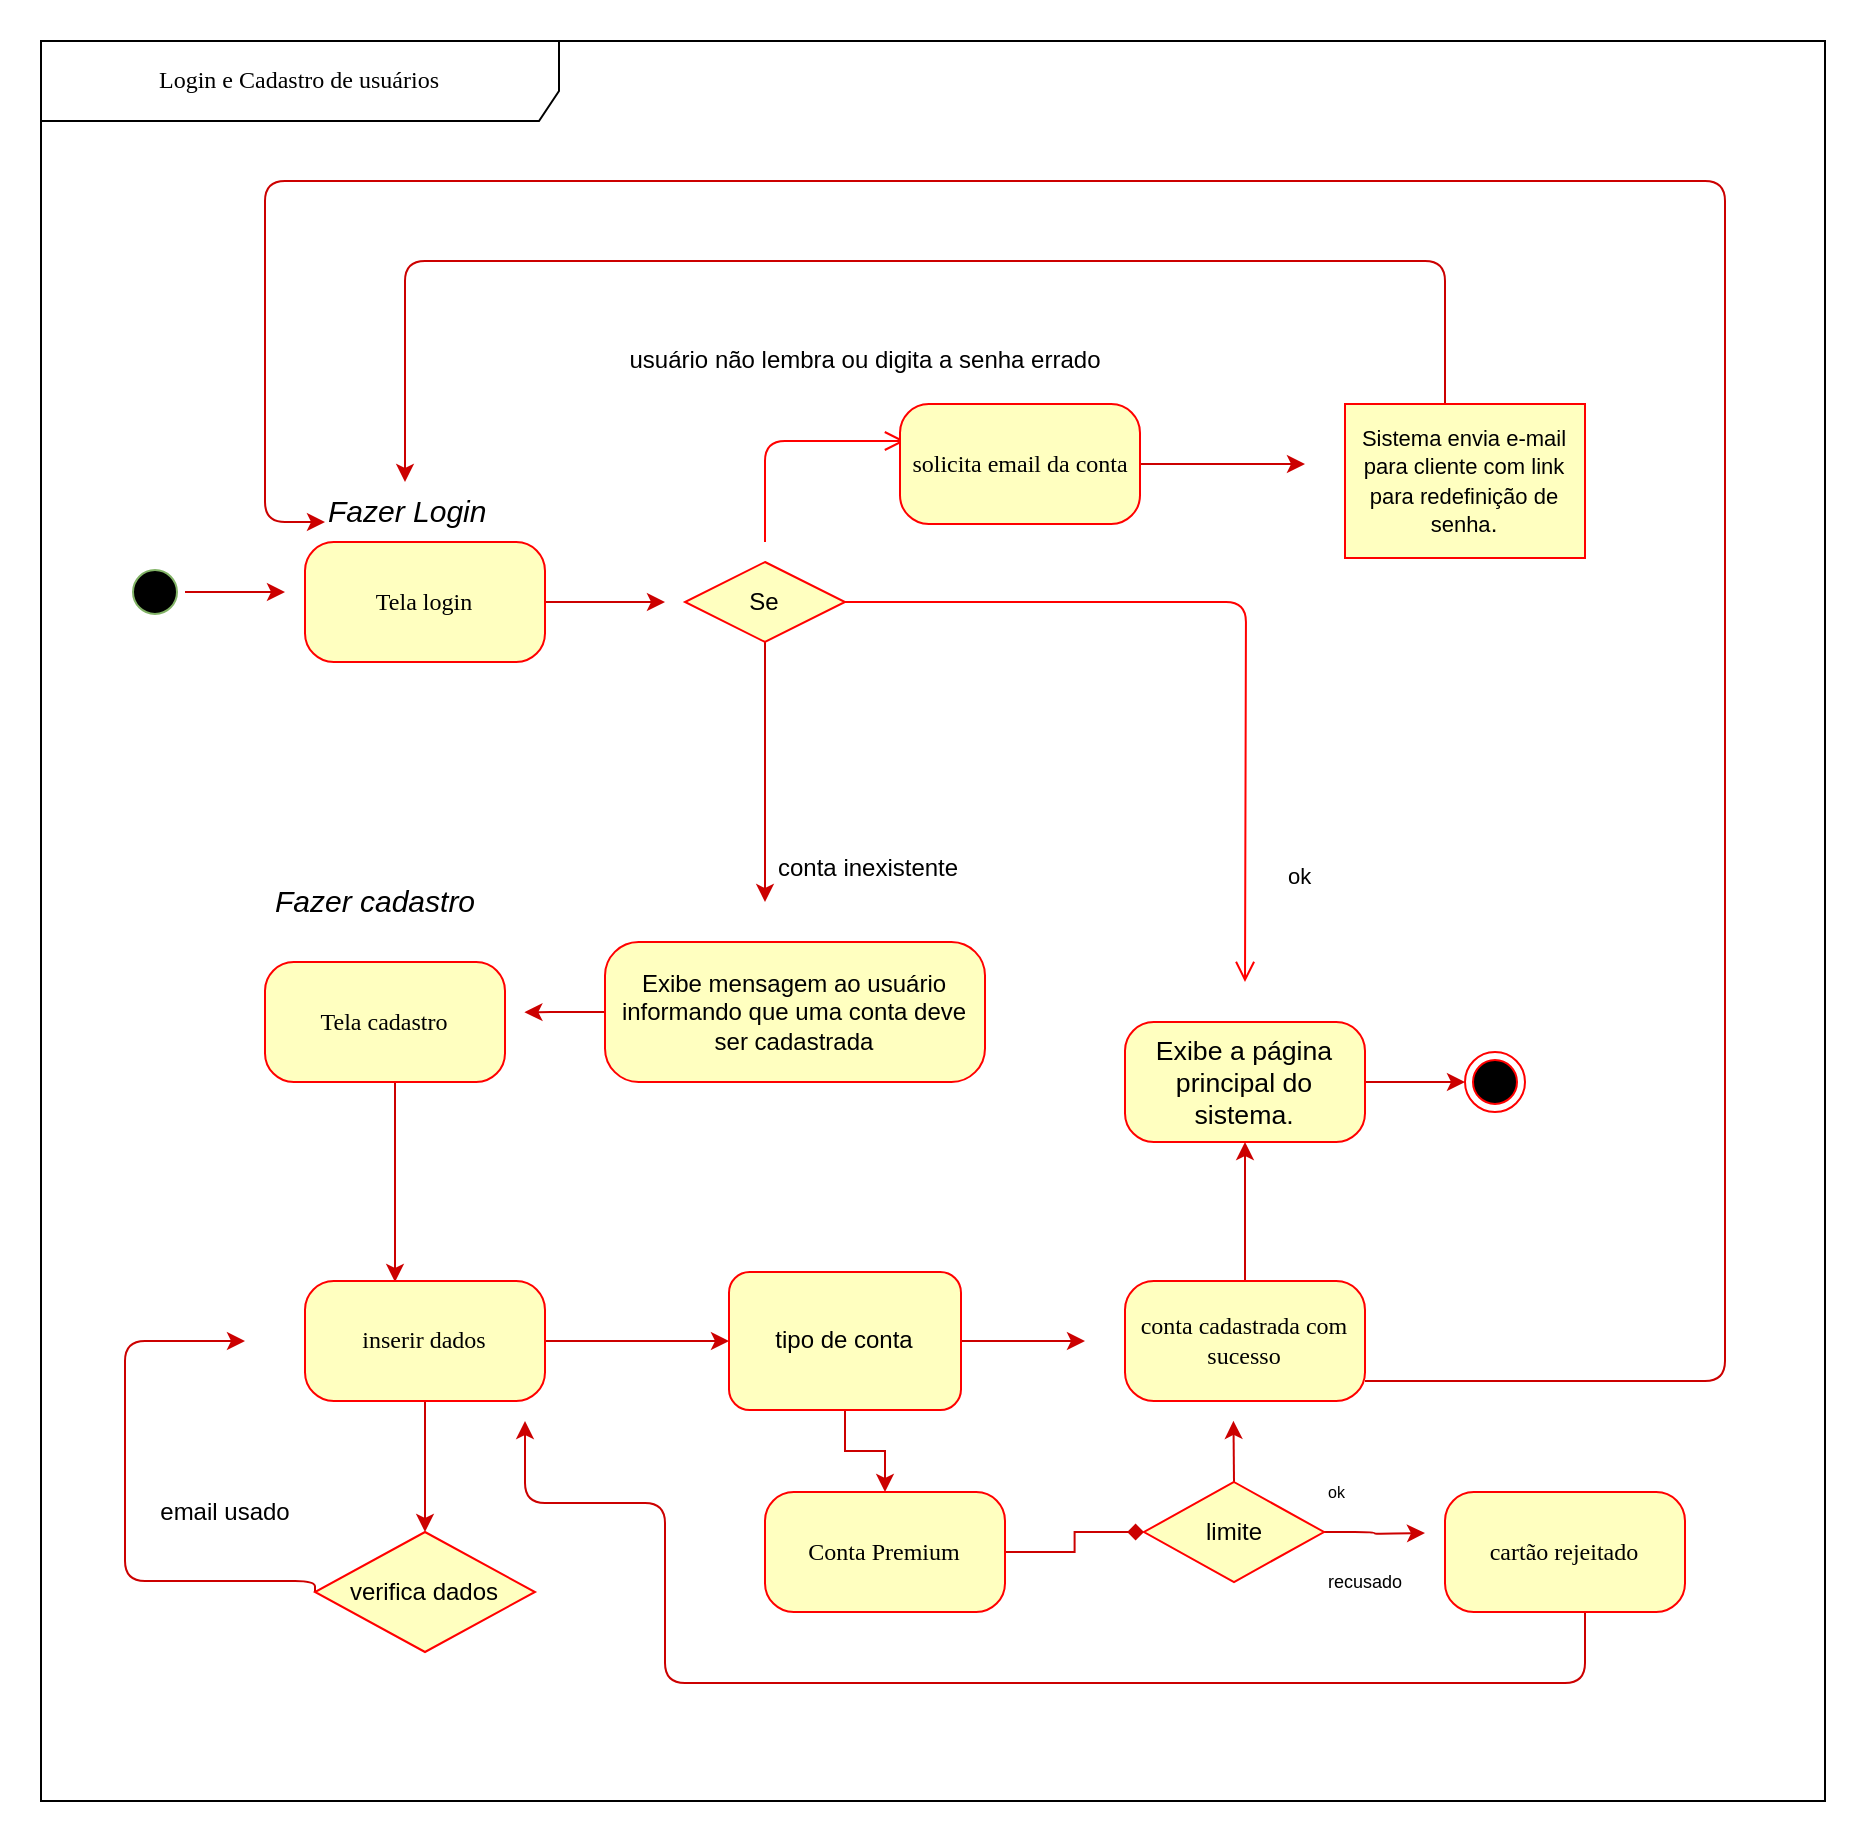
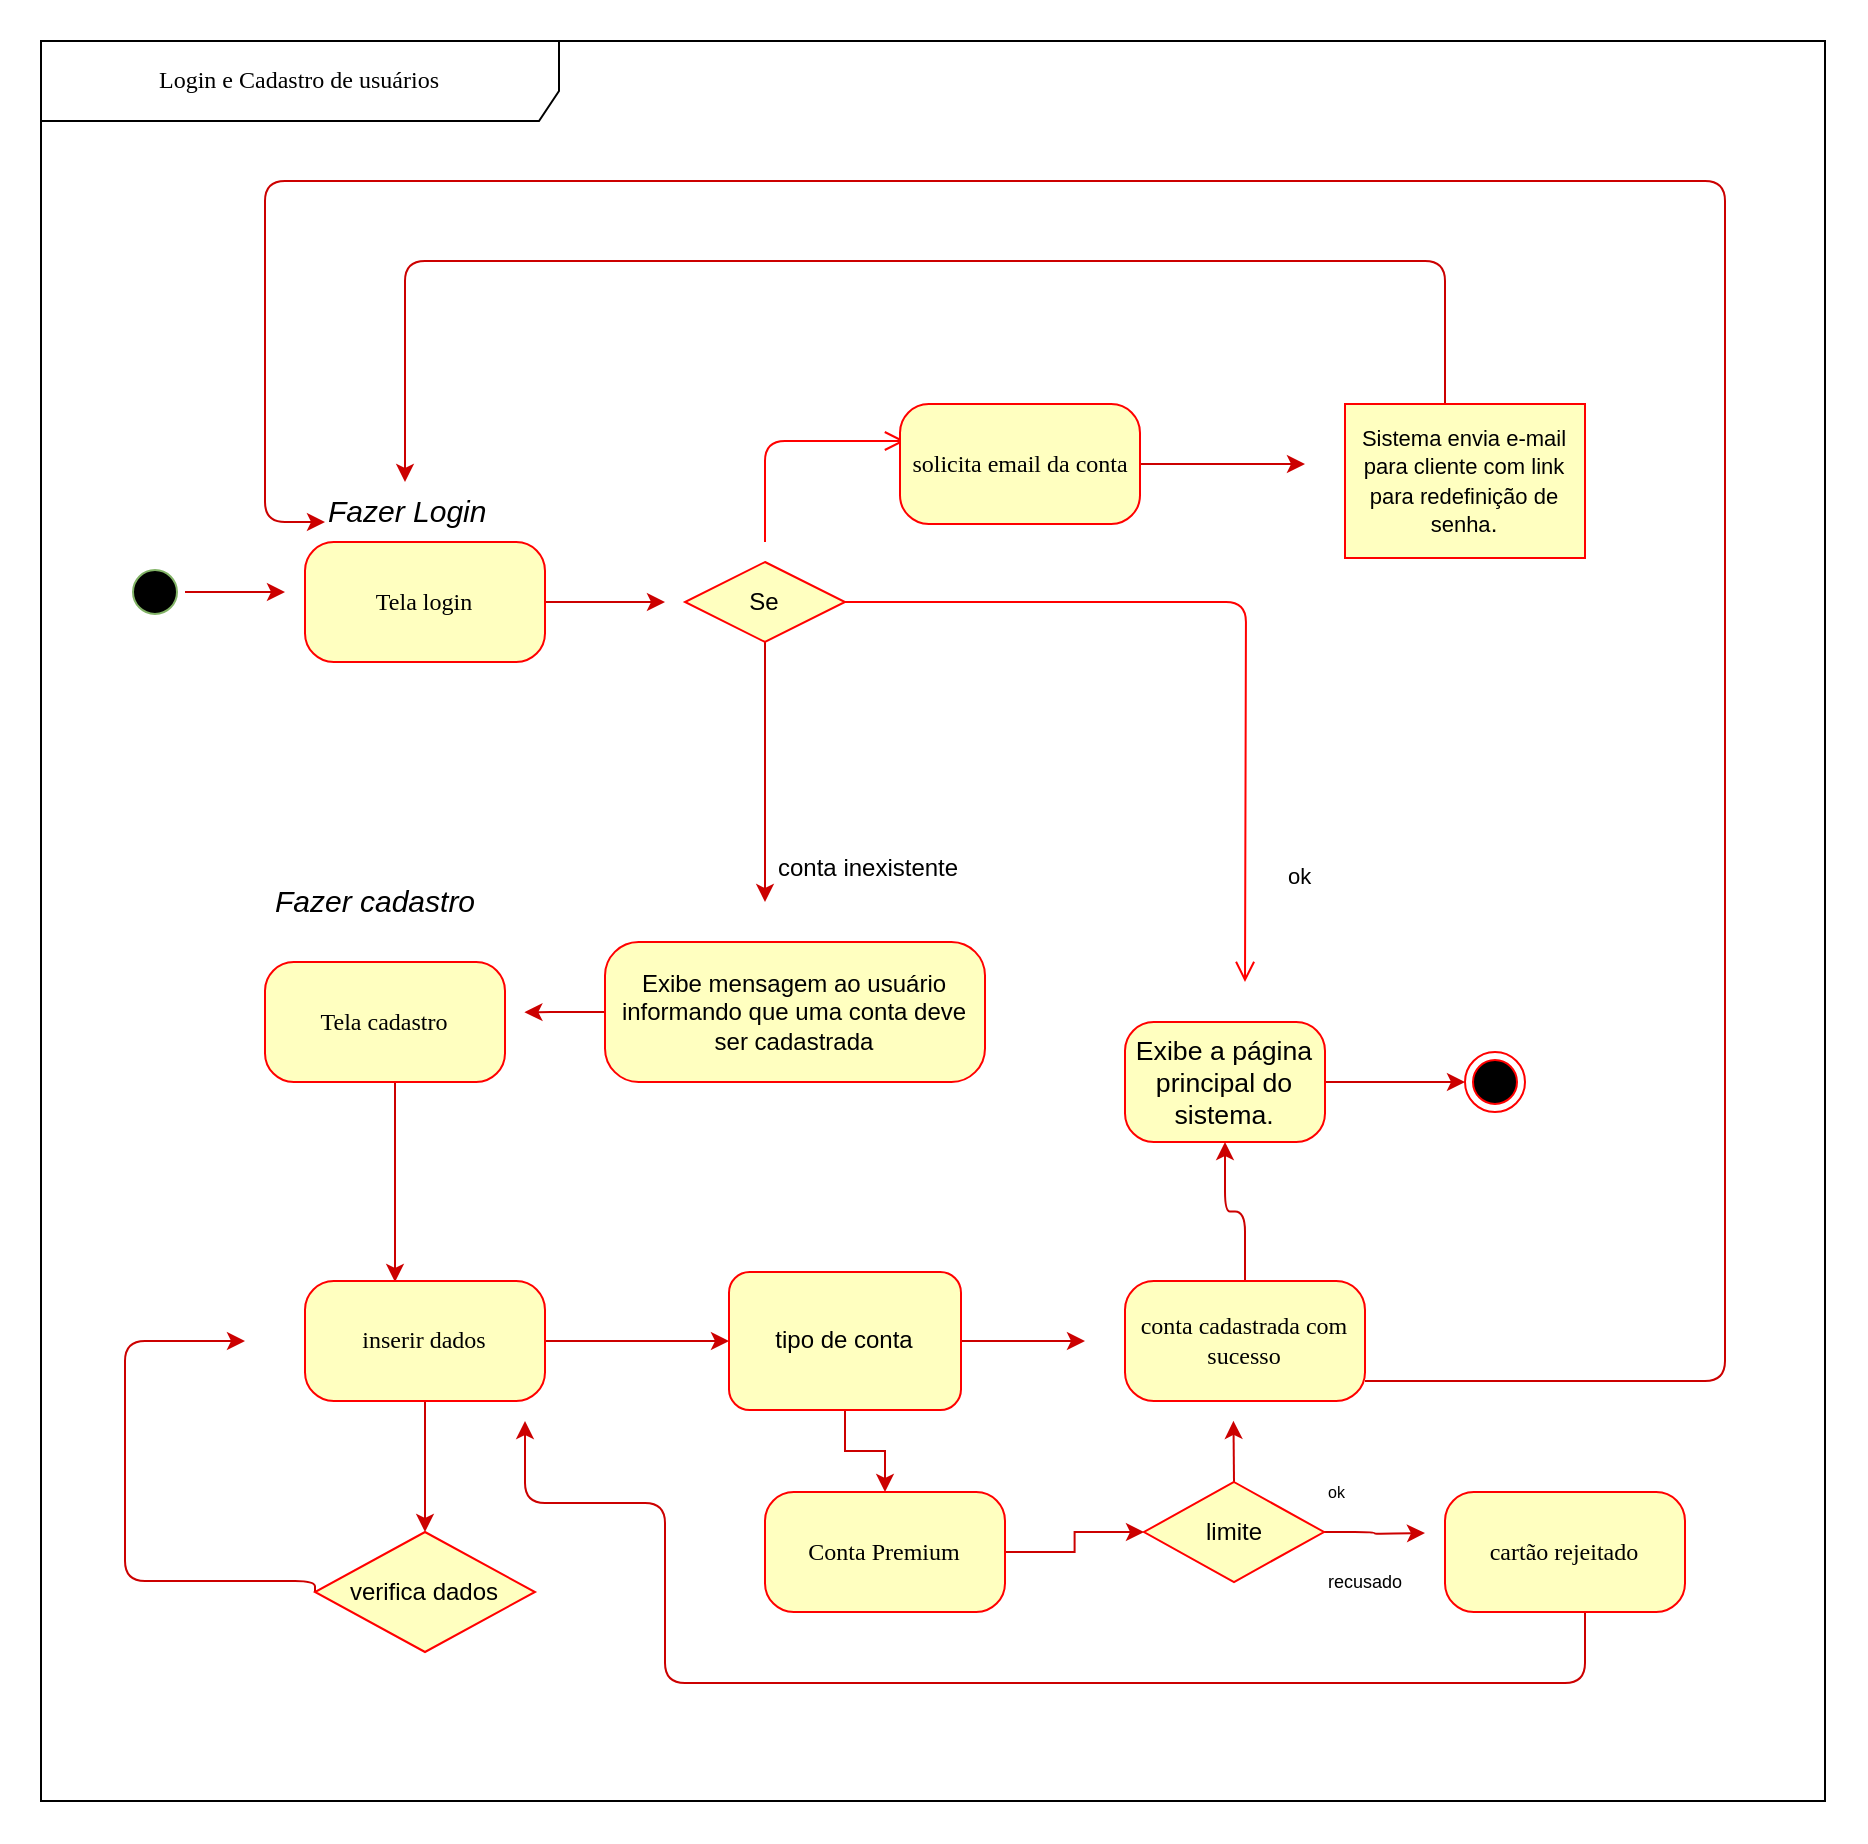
node "usuário não lembra ou digita a senha errado": removed
node "Exibe a página principal do sistema.": size 240x120 -> 200x120
node "email usado": removed
edge "Conta Premium" -> "limite": arrowhead diamond -> classic
